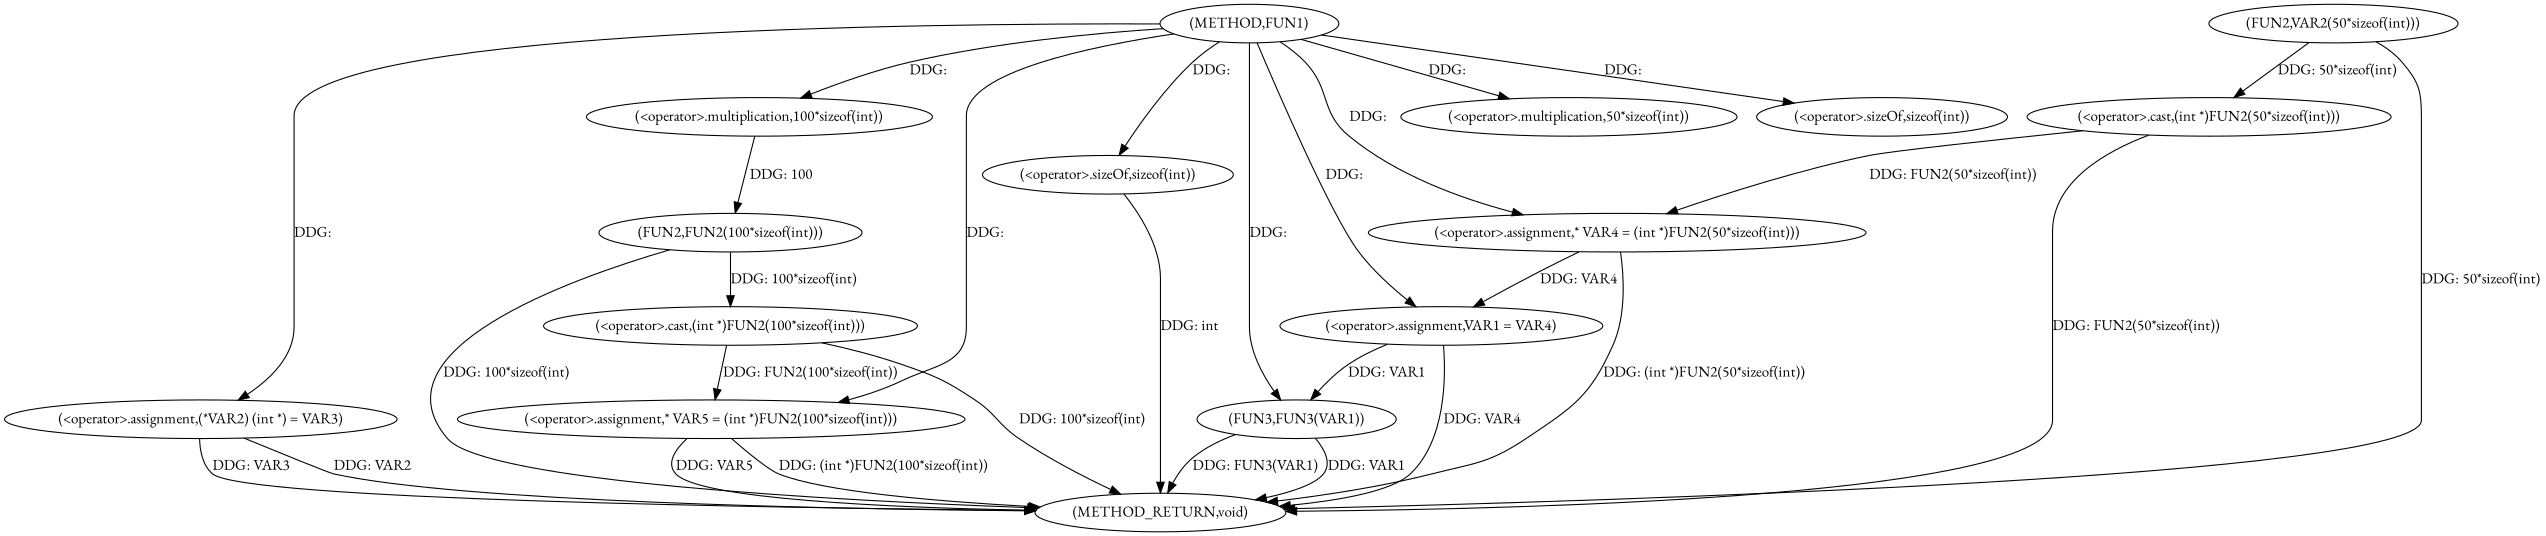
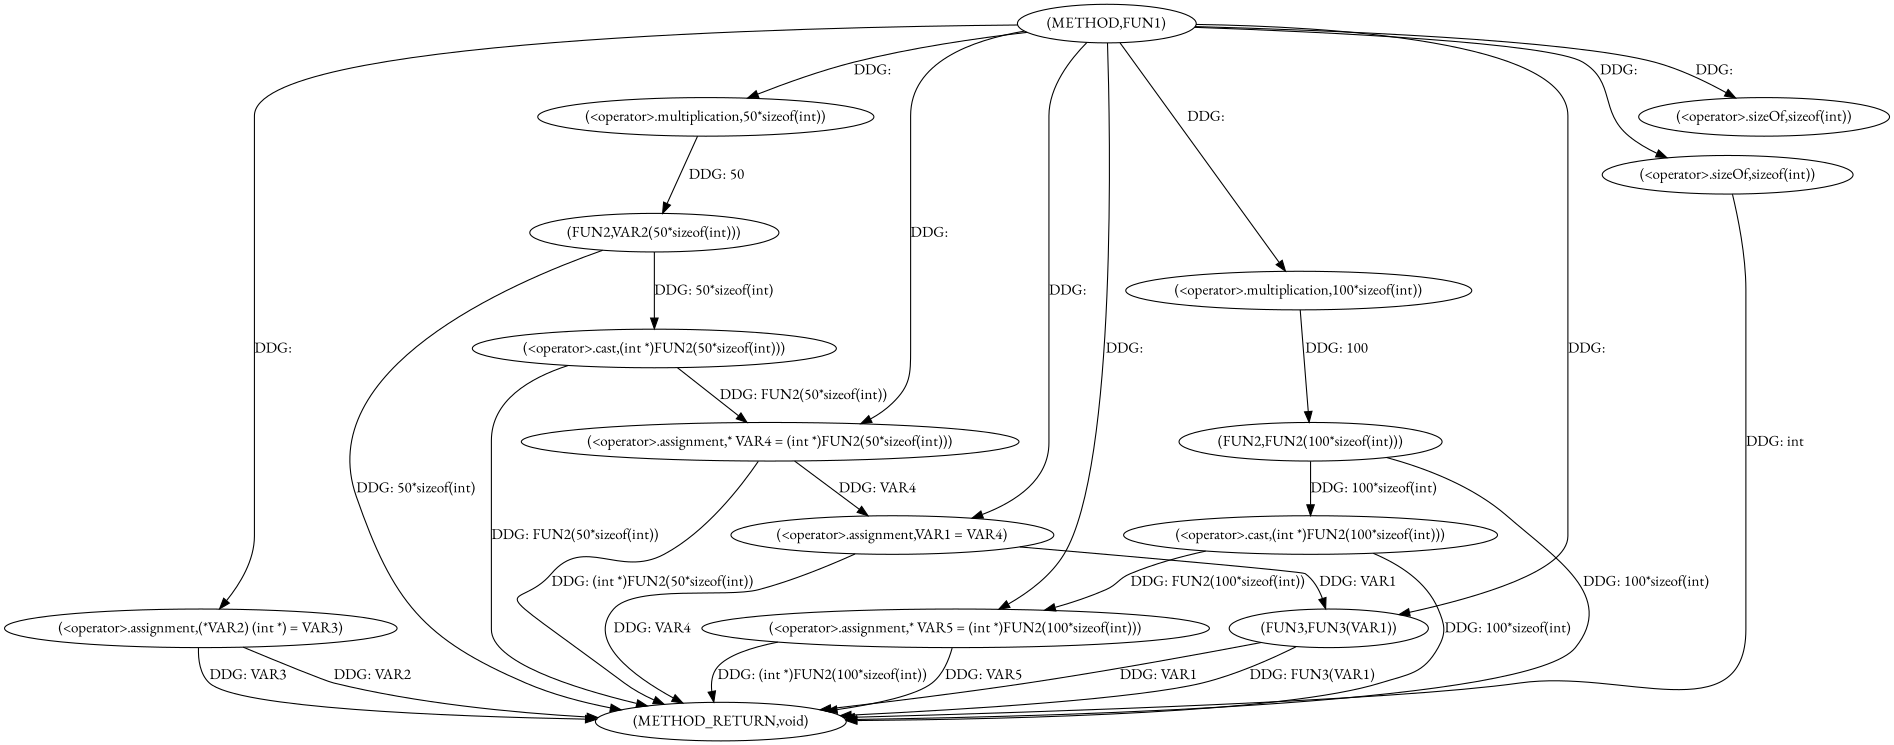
edge "(<operator>.multiplication,50*sizeof(int))" -> "(FUN2,VAR2(50*sizeof(int)))": added, label "DDG: 50"
